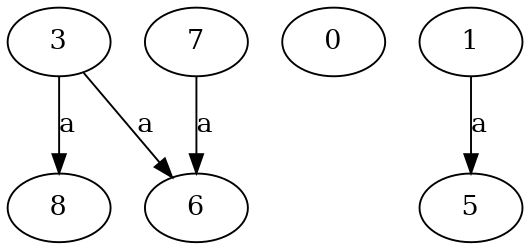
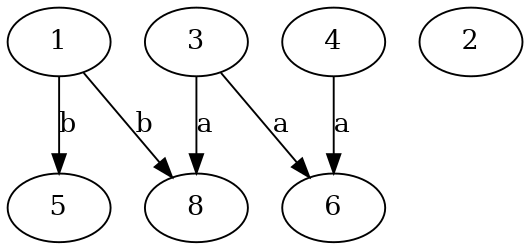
node "7": label "7" -> "4"
node "0": removed
node "2": added
edge "1" -> "8": added, label "b"
edge "1" -> "5": label "a" -> "b"
